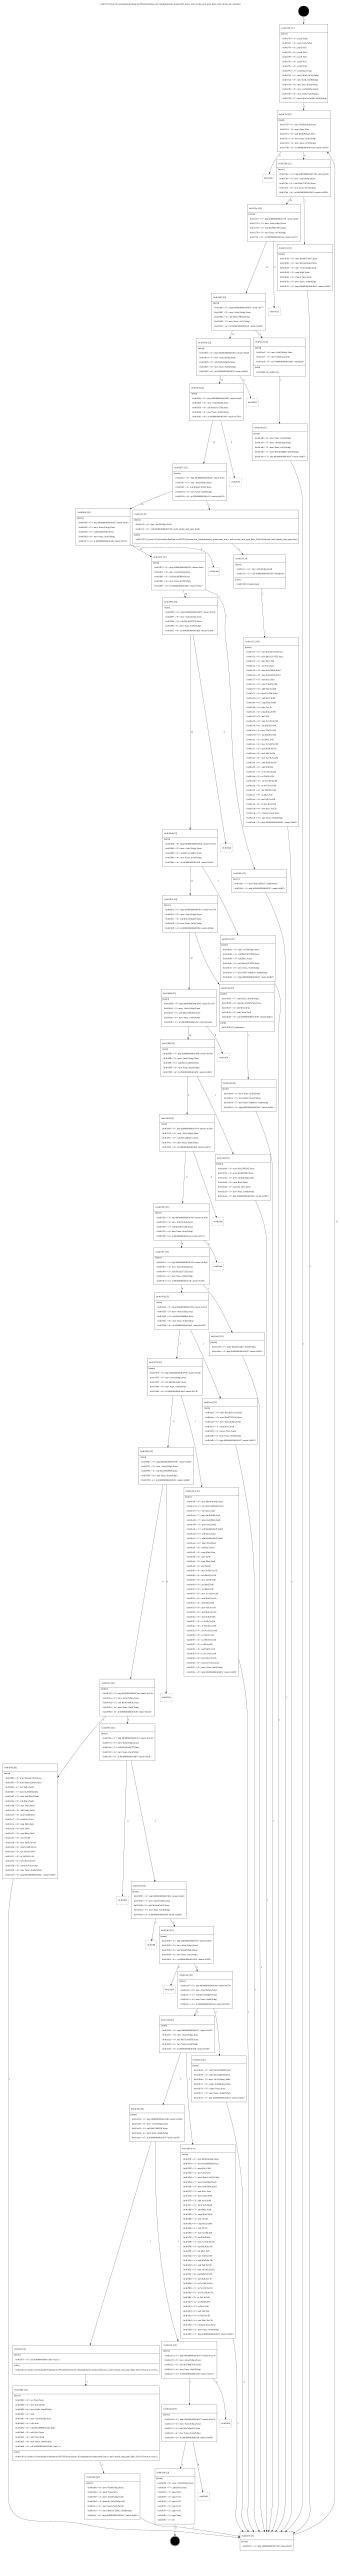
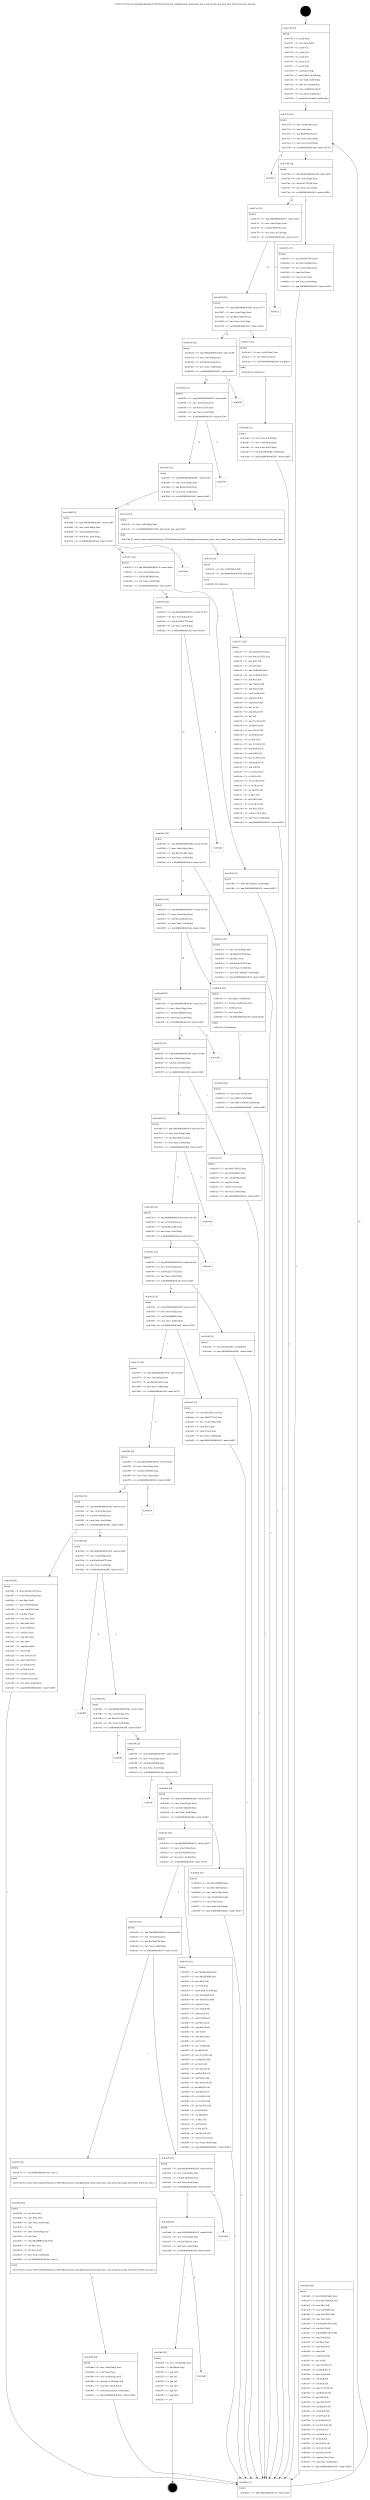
edge "0x401973 [25]" -> "0x401ebf [144]": removed, label "1"
